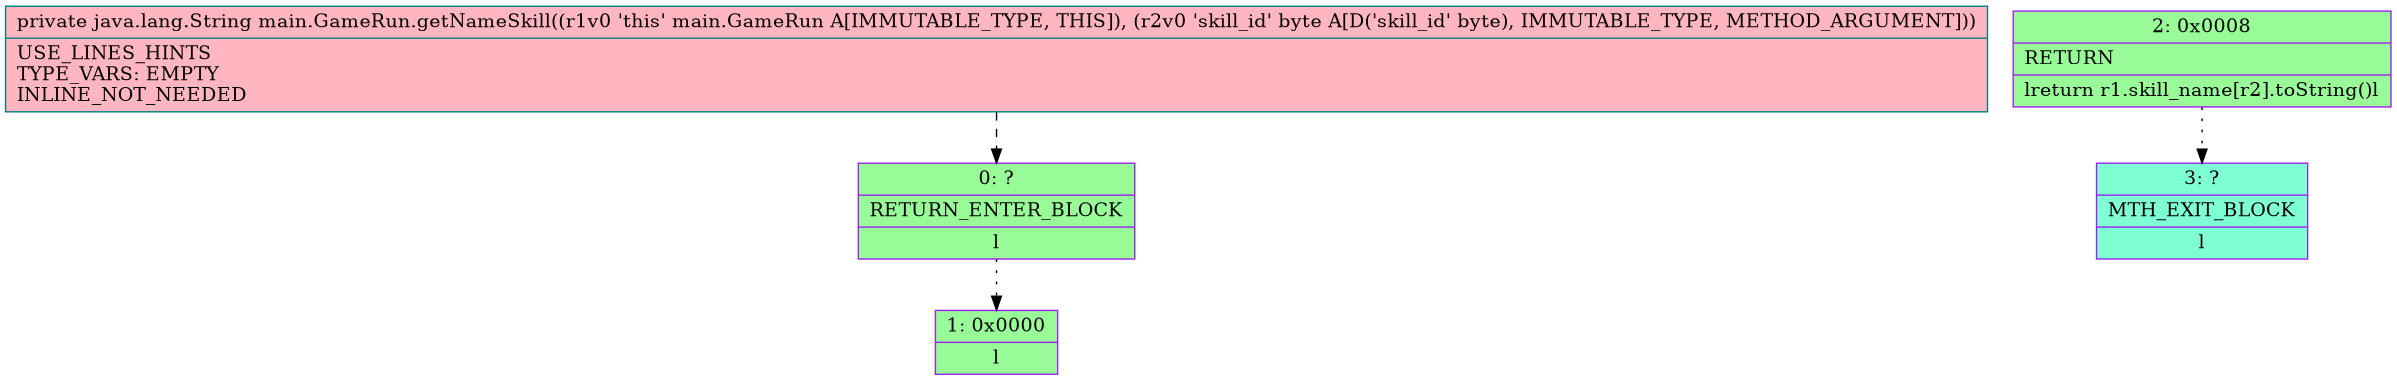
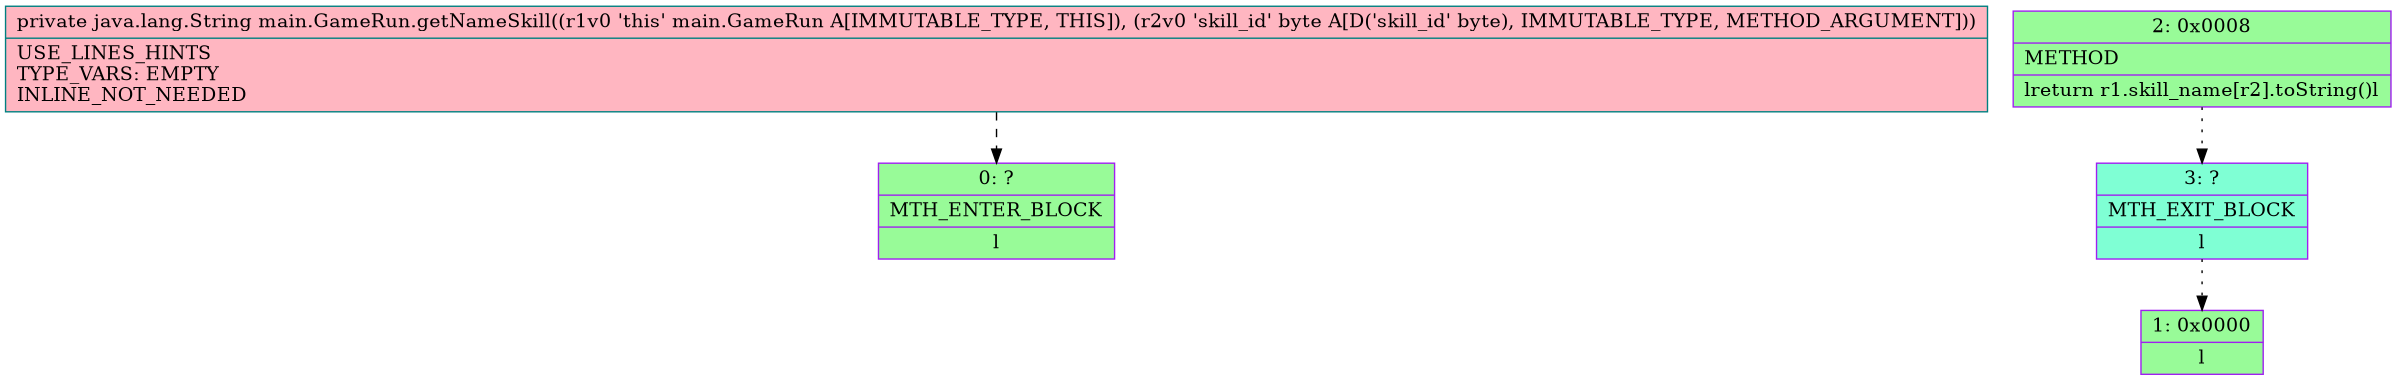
node "2: 0x0008": text "RETURN" -> "METHOD"
node "0: ?": text "RETURN_ENTER_BLOCK" -> "MTH_ENTER_BLOCK"
edge "0: ?" -> "1: 0x0000": now "3: ?" -> "1: 0x0000"
